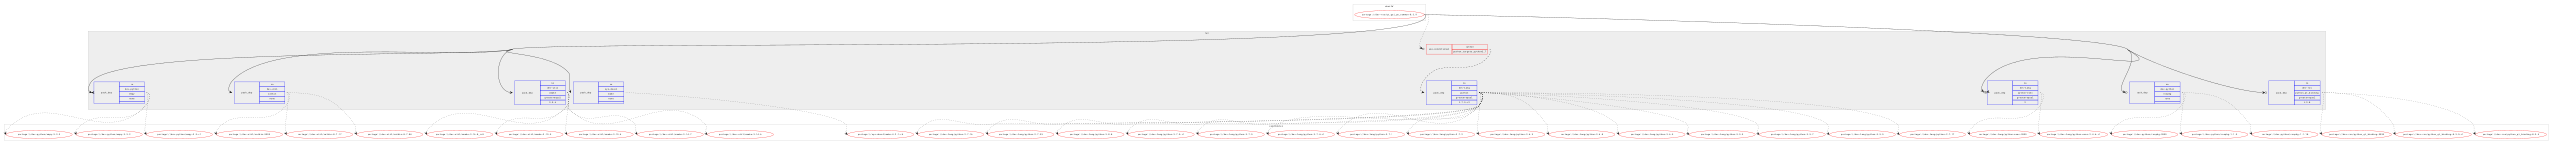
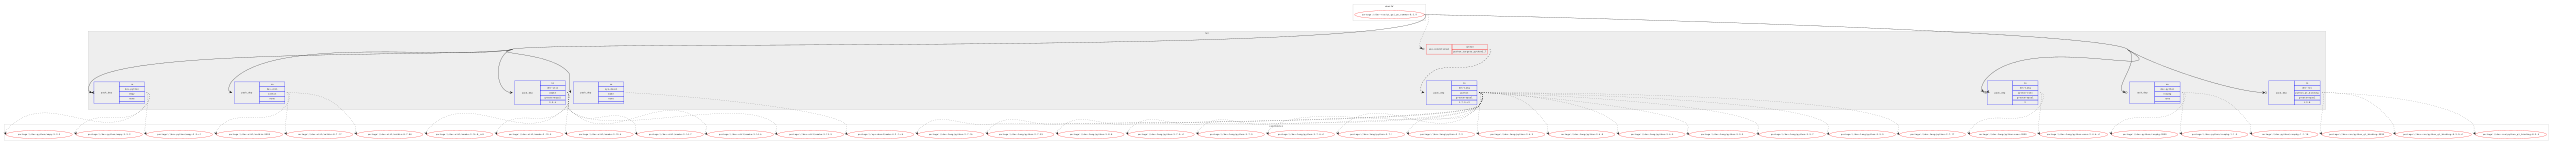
node "portage://dev-util/cmake-3.13.5": added
